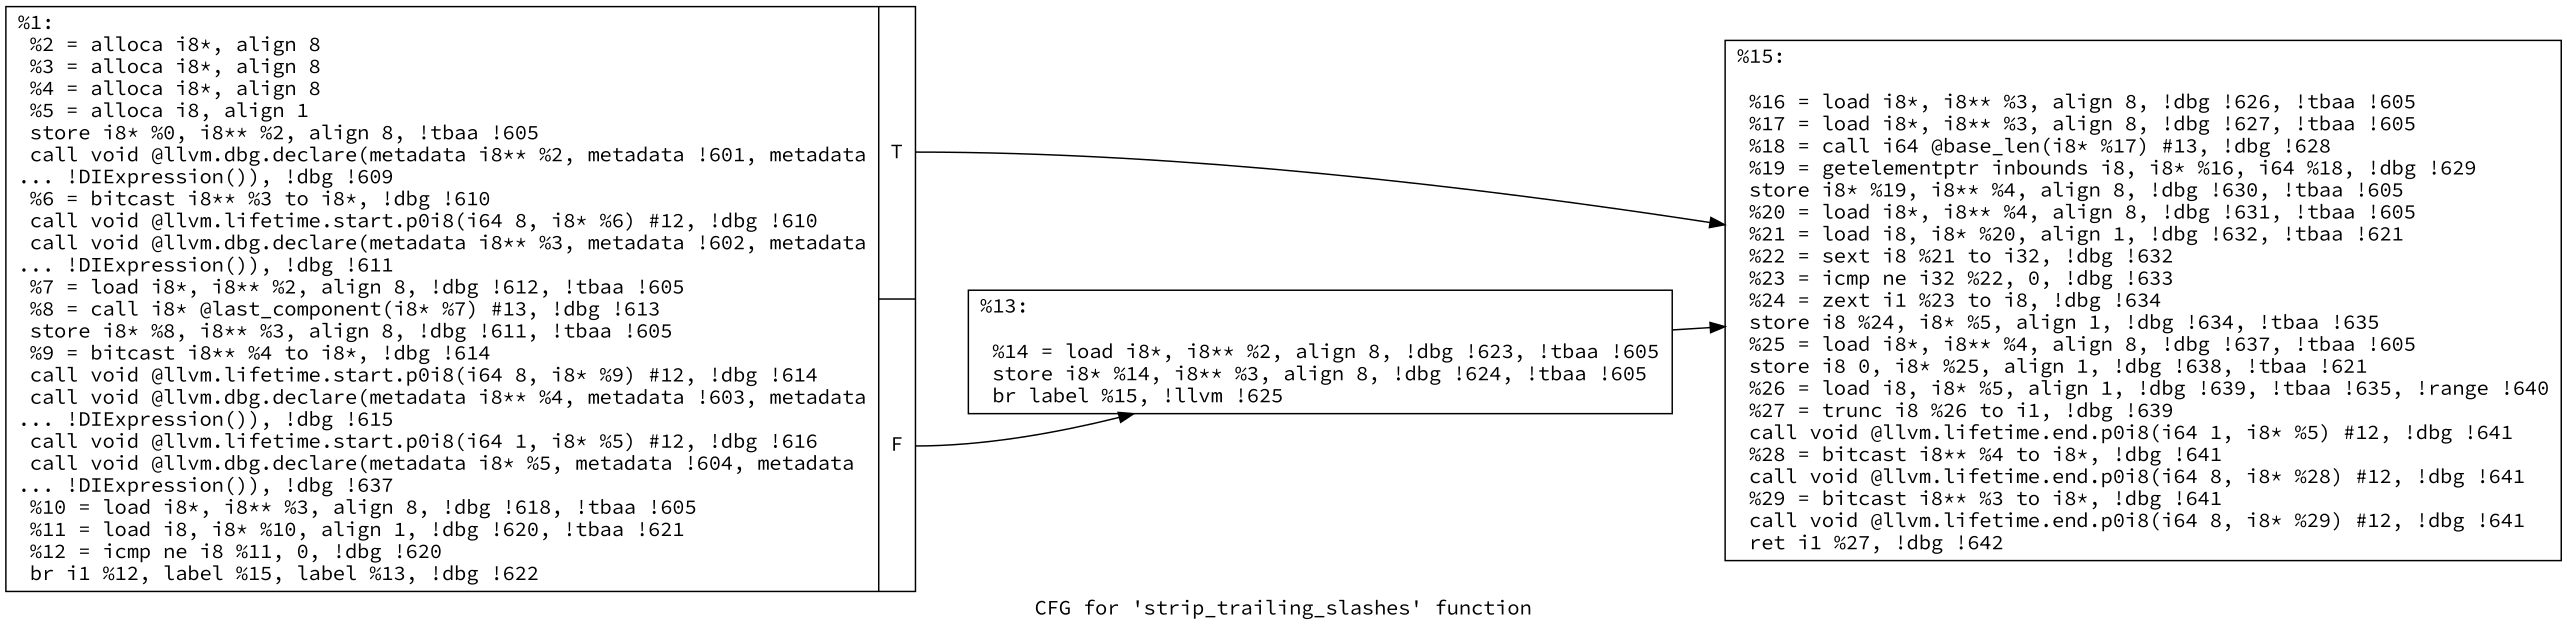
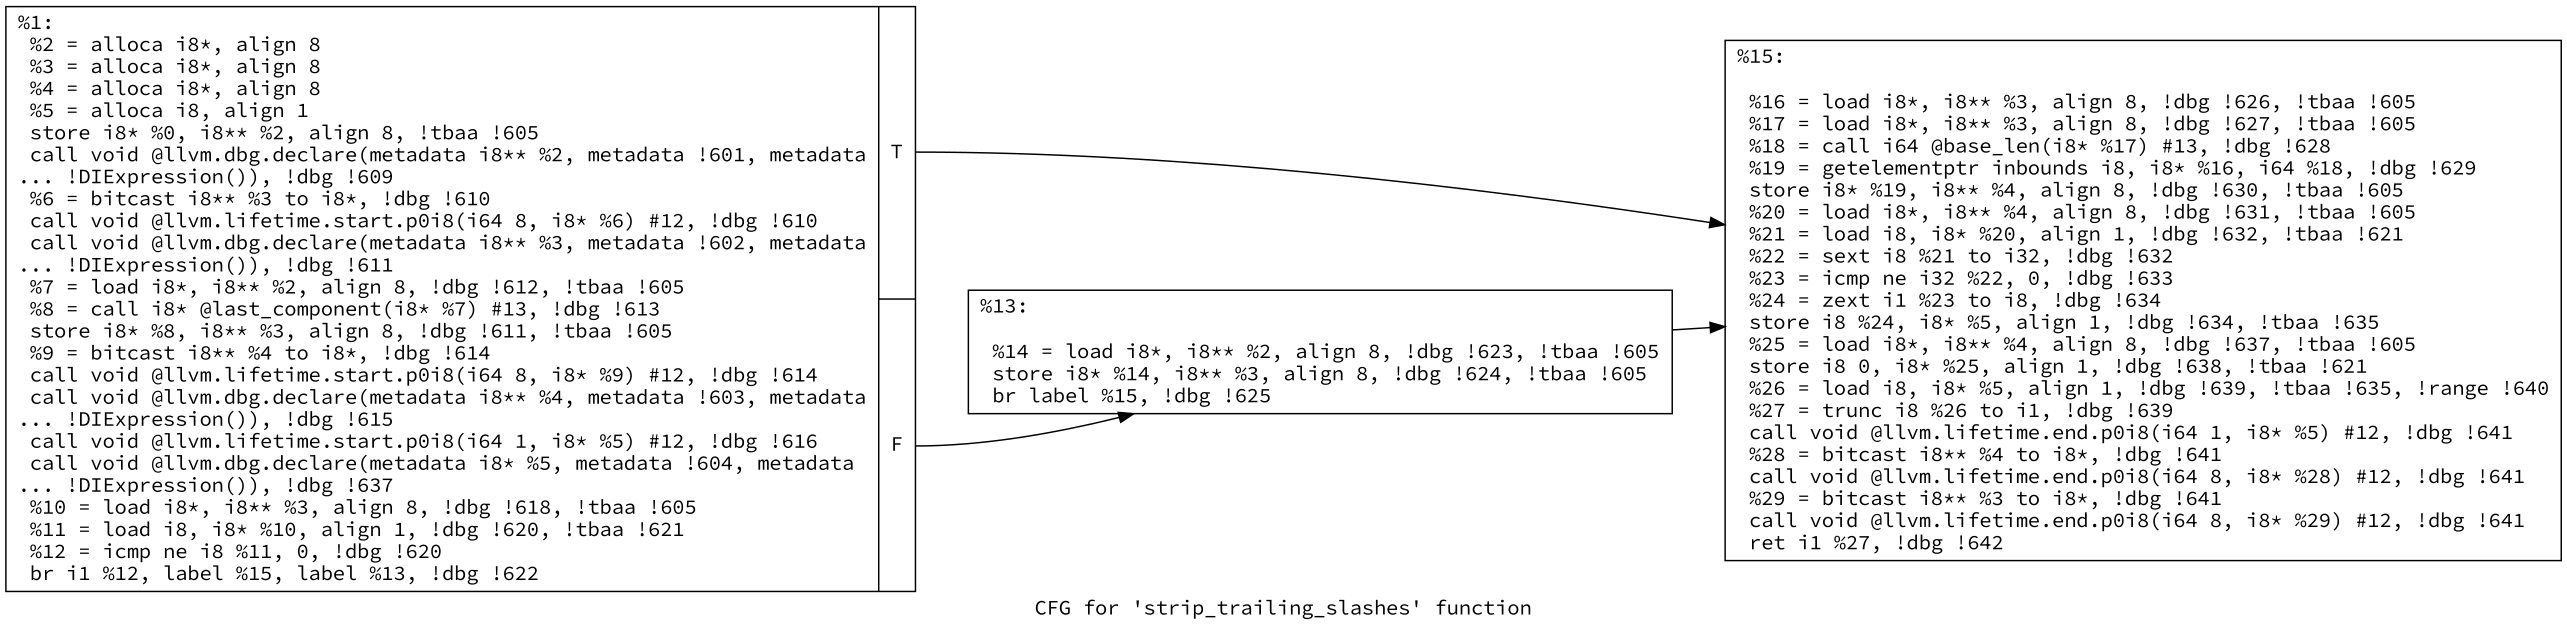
node "%13:": text "br label %15, !llvm !625" -> "br label %15, !dbg !625"
